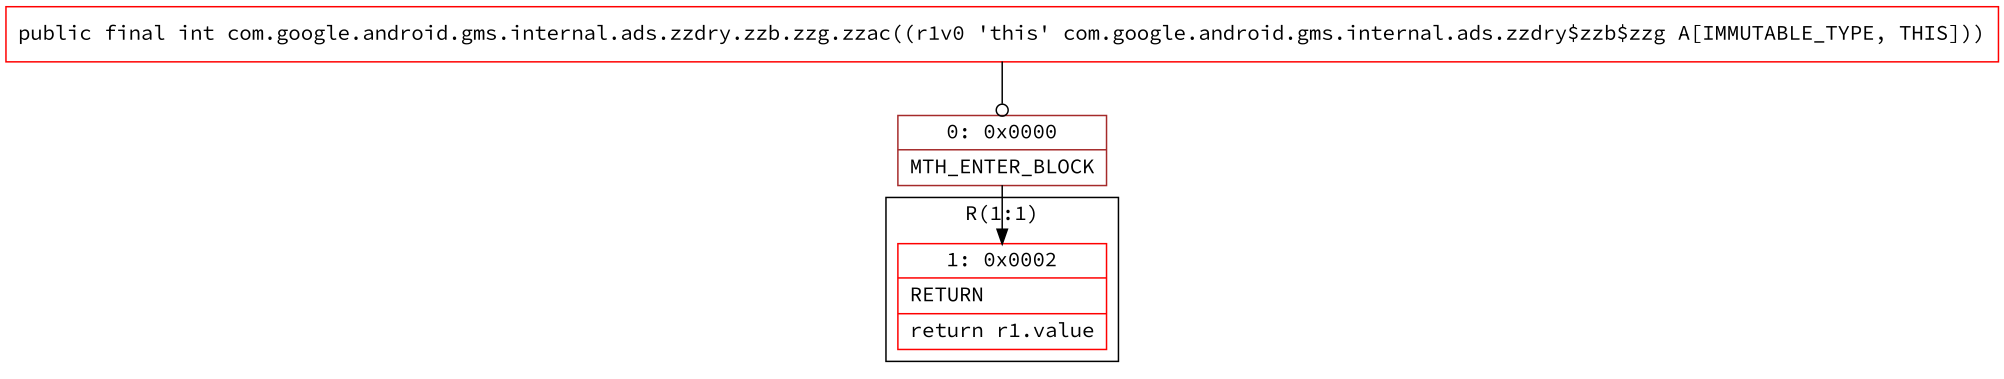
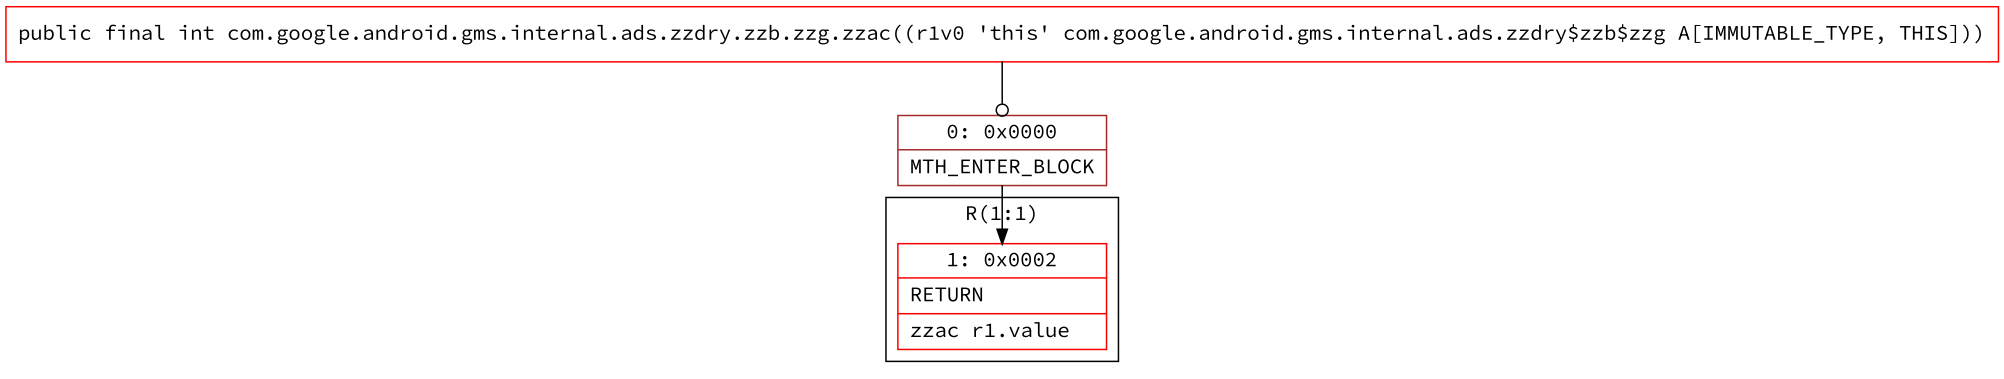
node "1: 0x0002": text "return r1.value" -> "zzac r1.value"
